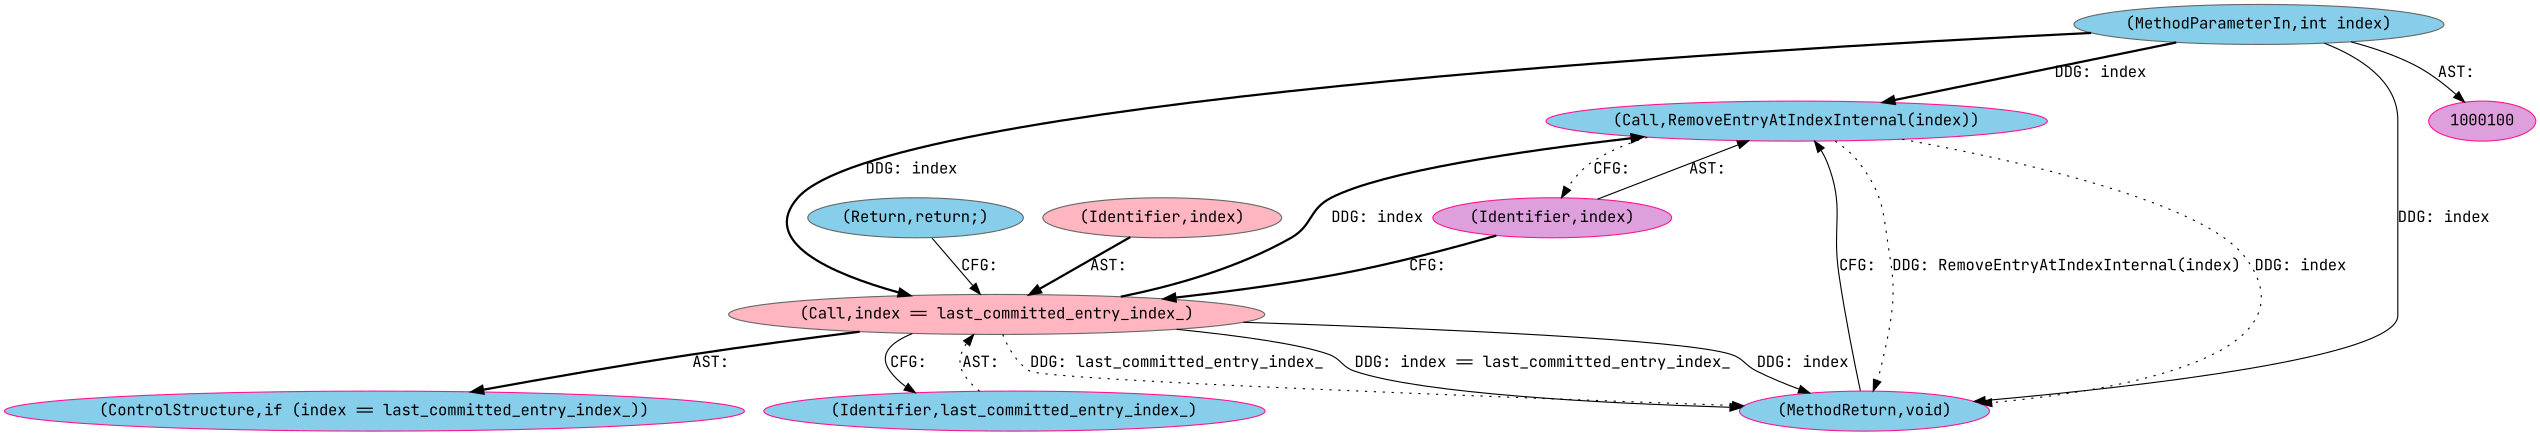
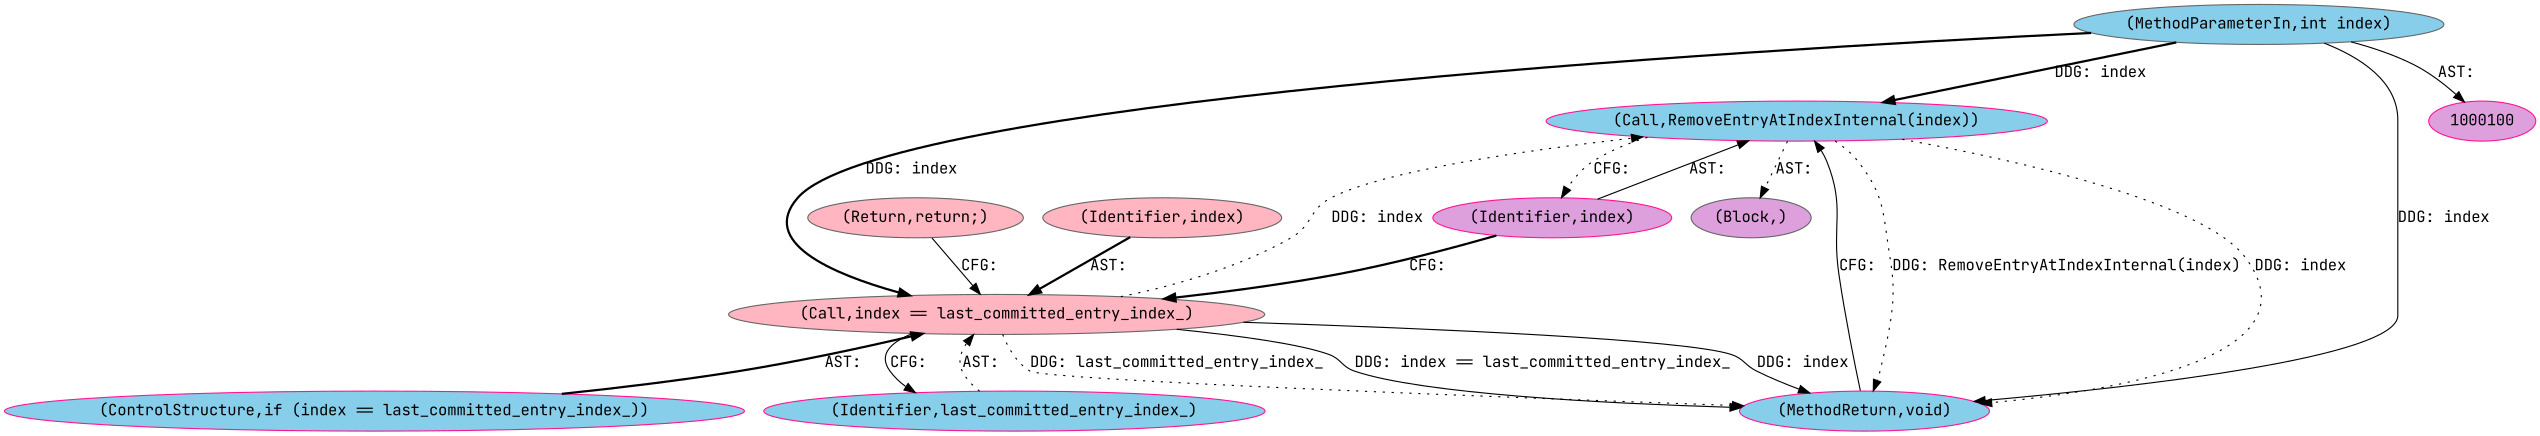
edge "(Call,index == last_committed_entry_index_)" -> "(Call,RemoveEntryAtIndexInternal(index))": style bold -> dotted
node "(Return,return;)": fillcolor skyblue -> lightpink
node "(Block,)": added
edge "(Call,index == last_committed_entry_index_)" -> "(ControlStructure,if (index == last_committed_entry_index_))": reversed
